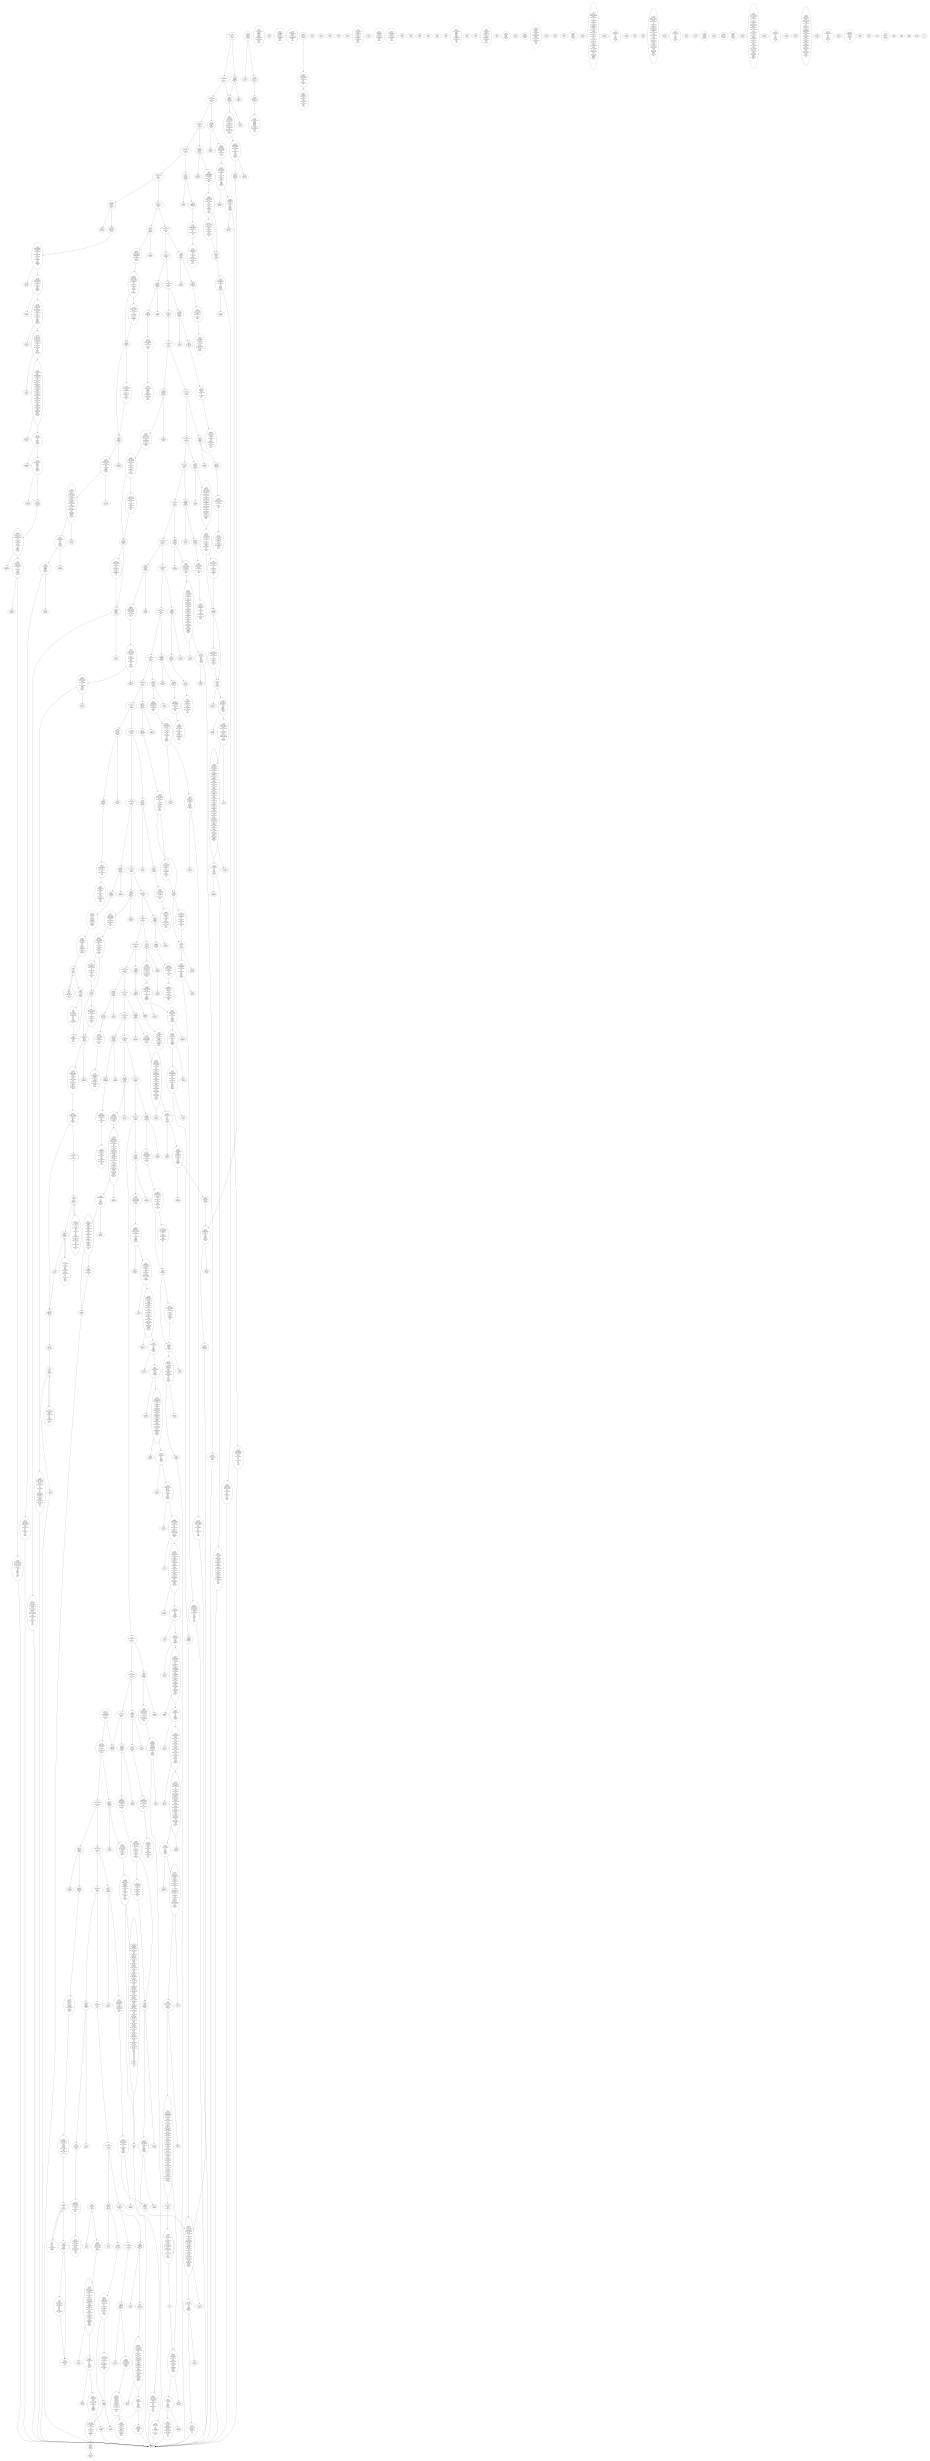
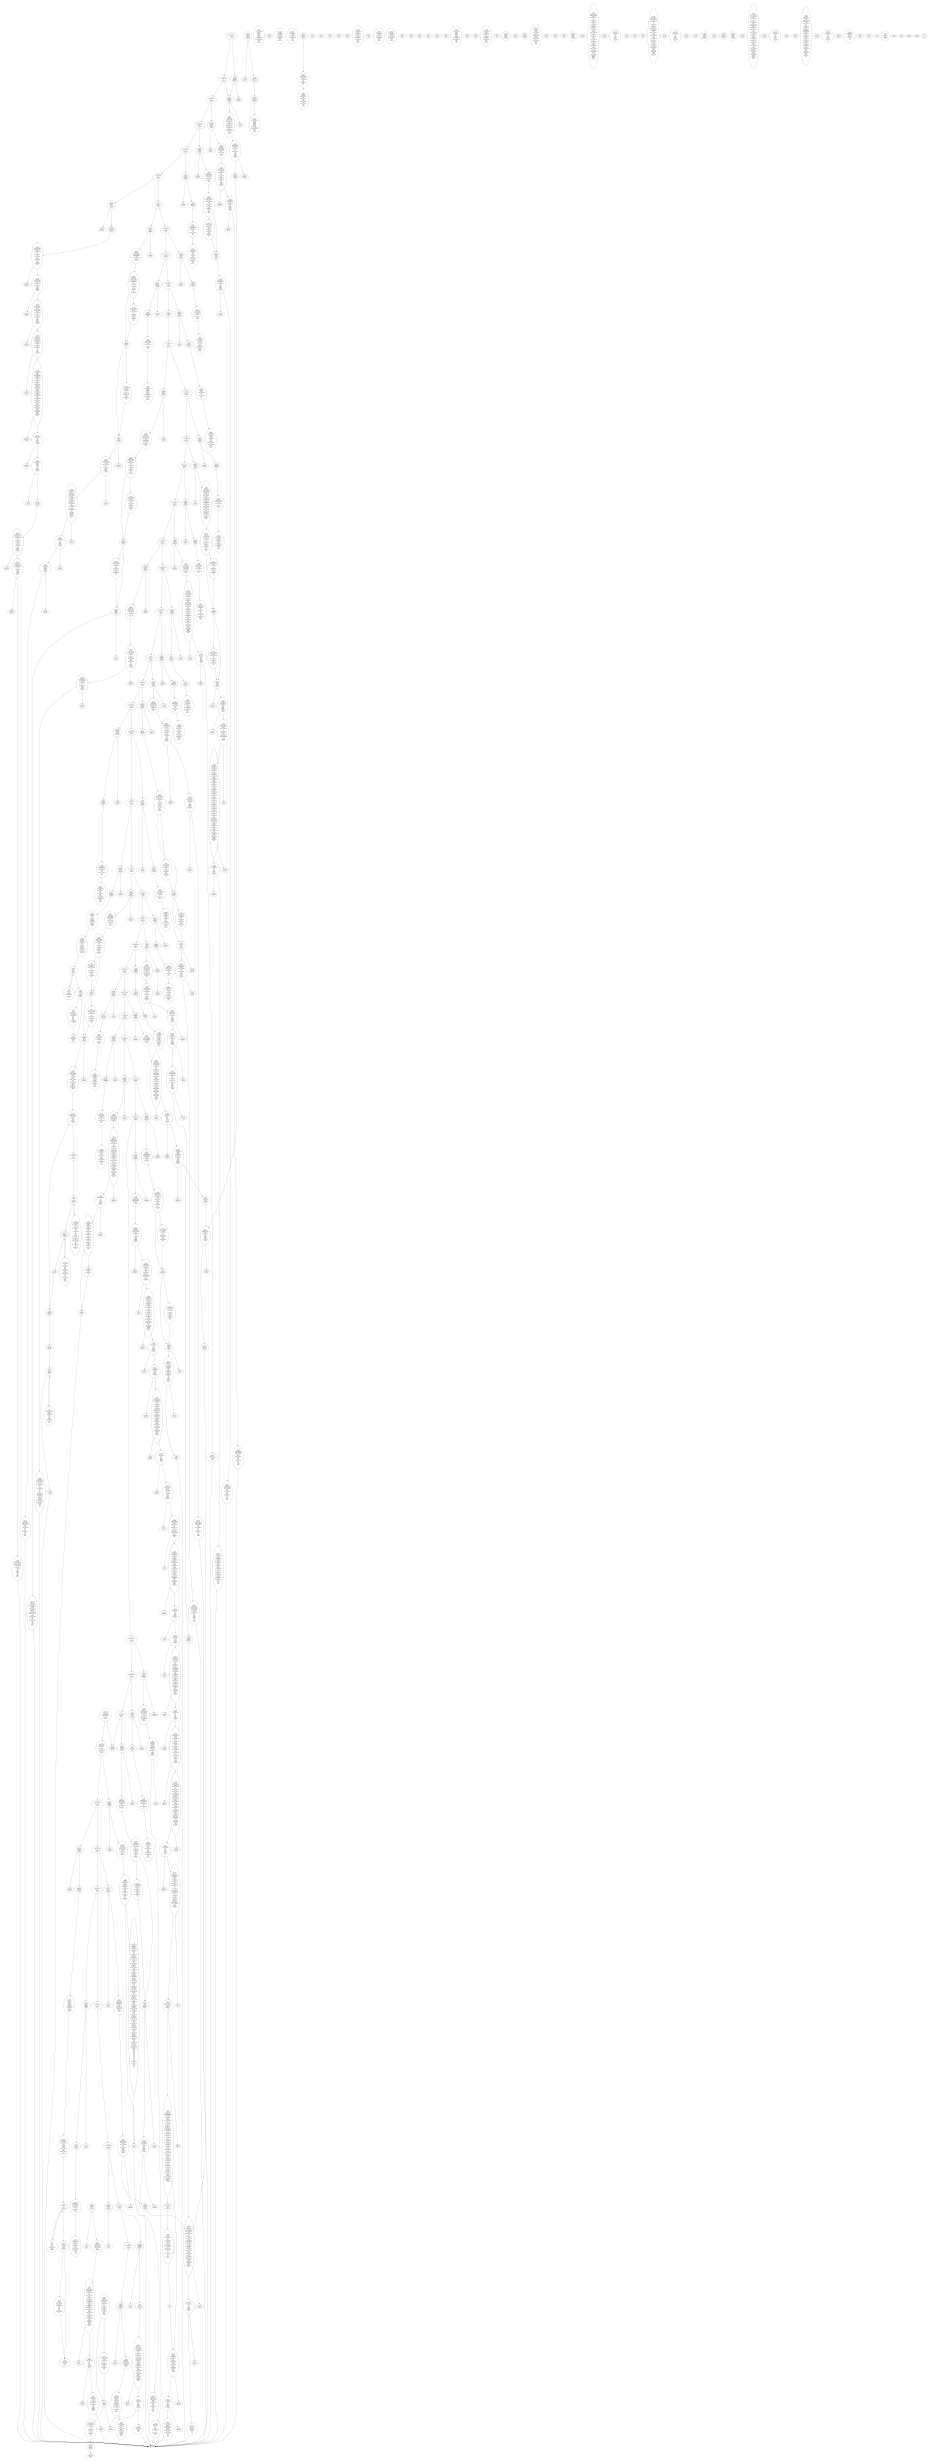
node "# 0x3e1 JUMPDEST PUSHX Data PUSHX Data JUMP": removed
